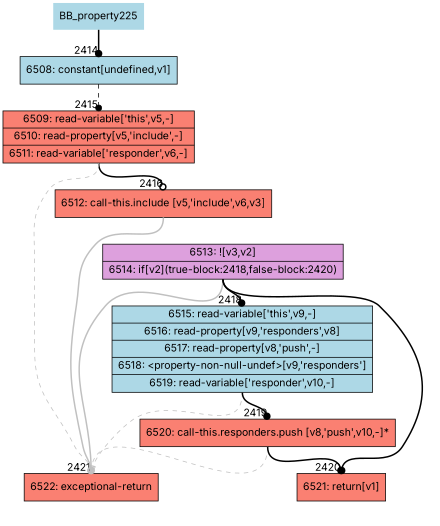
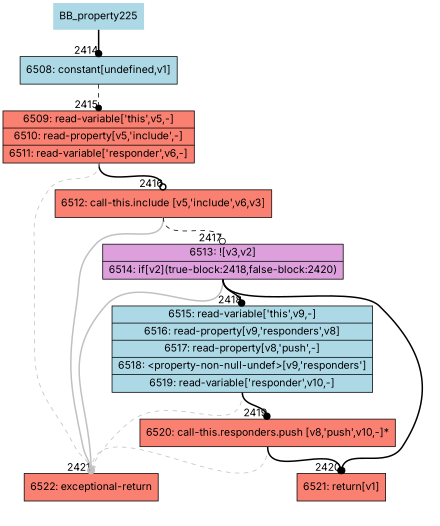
edge "6512: call-this.include [v5,'include',v6,v3]" -> "6513: ![v3,v2]": added
